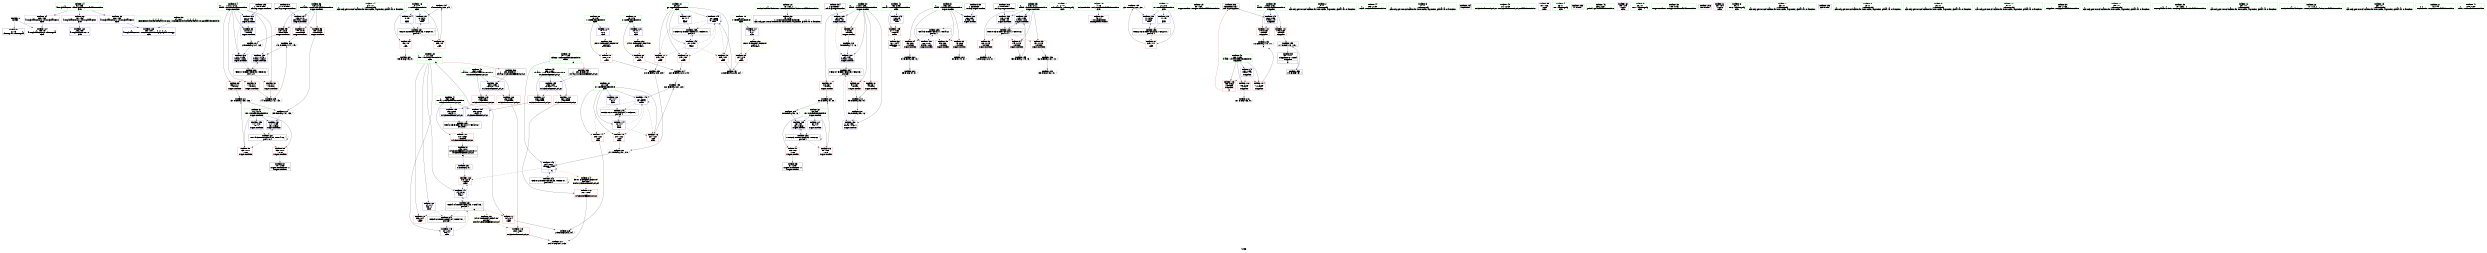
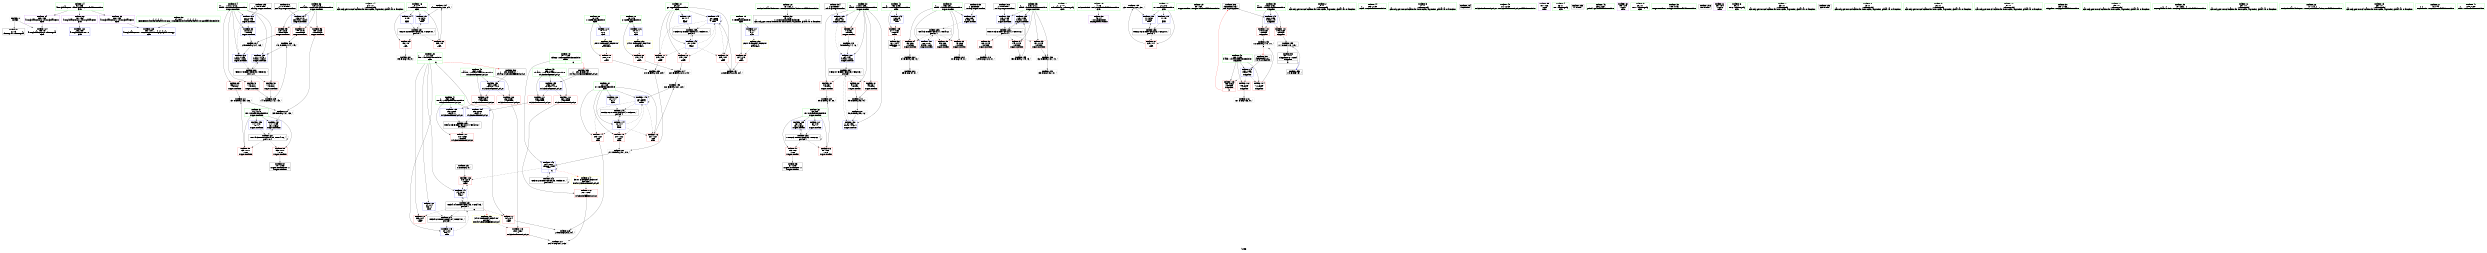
edge "NodeID: 35" -> "NodeID: 92": now "NodeID: 35" -> "NodeID: 196"
node "NodeID: 307": added
node "NodeID: 222": text "80 = for(79, 81, )" -> "80 = cmp(79, 81, )"
node "NodeID: 215": removed
node "NodeID: 57": removed
